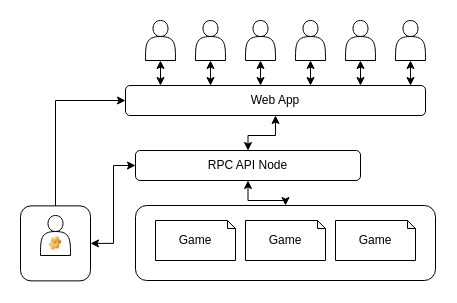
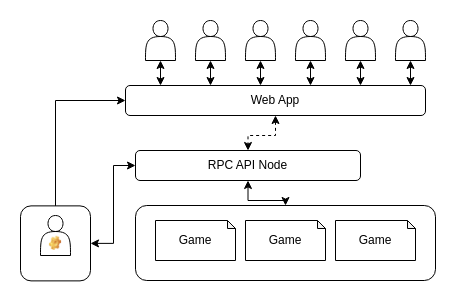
edge "Web App" -- "RPC API Node": style solid -> dashed
